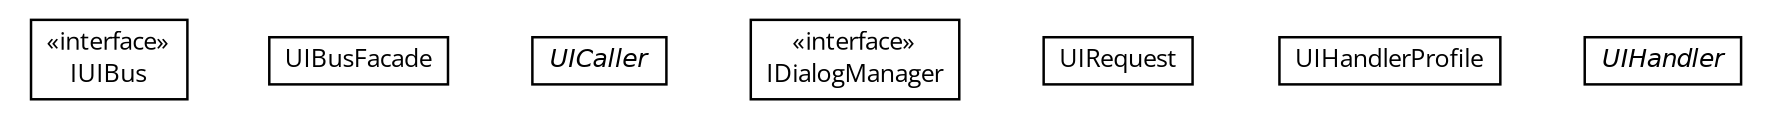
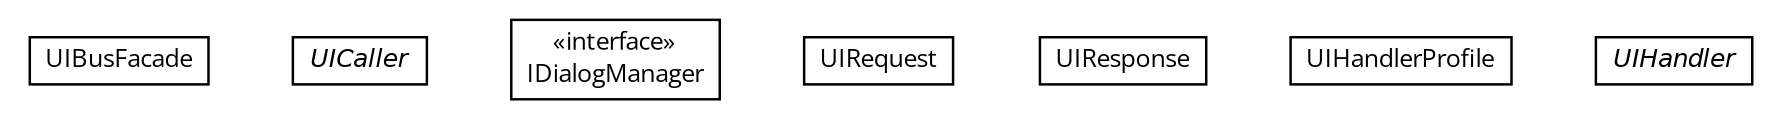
node "IUIBus": removed
node "UIResponse": added
